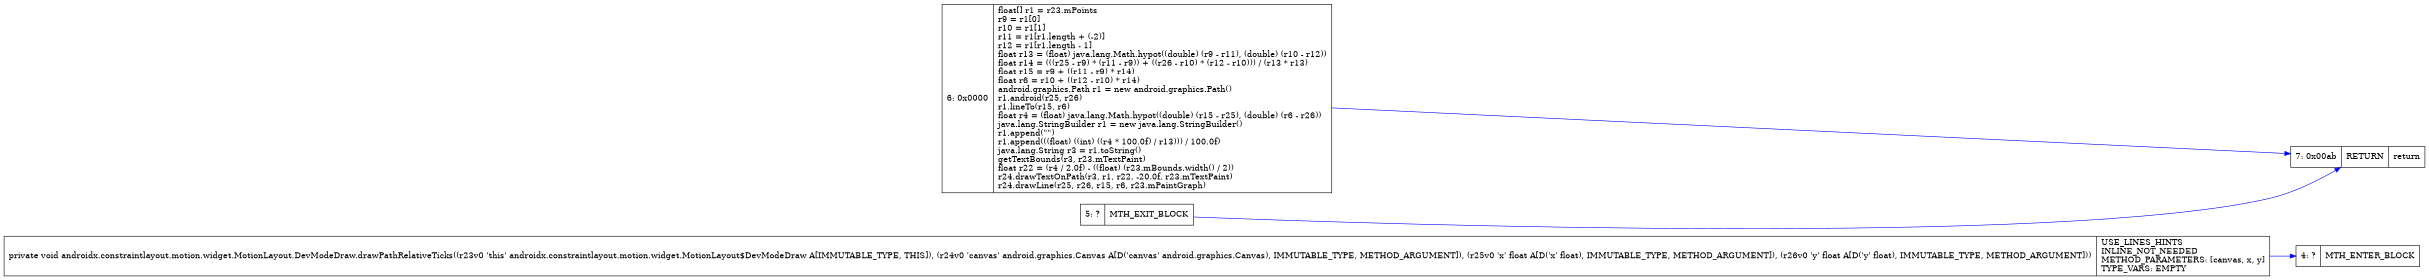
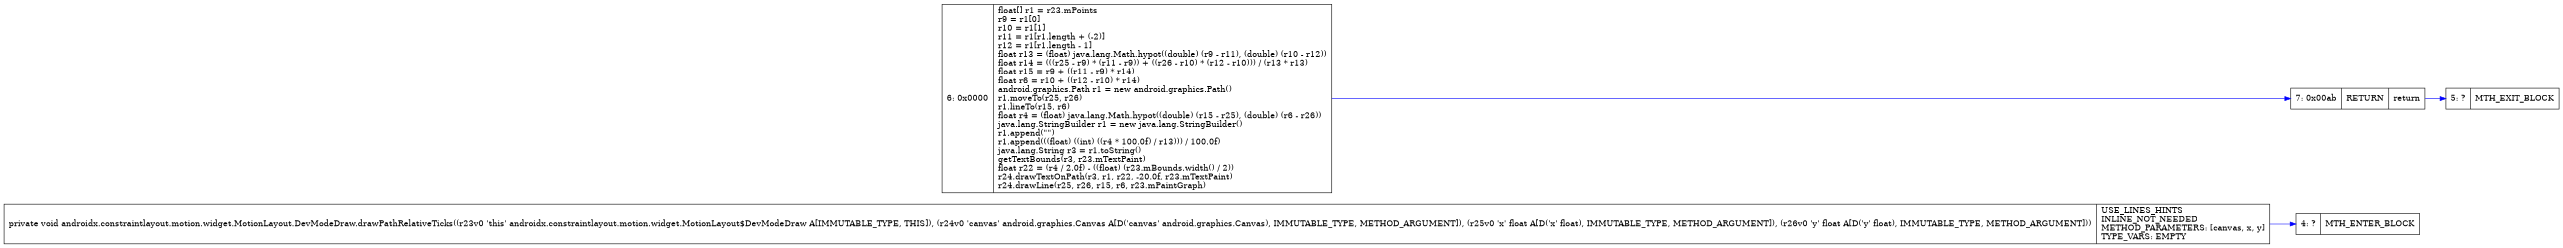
node "6: 0x0000": text "r1.android(r25, r26)" -> "r1.moveTo(r25, r26)"
edge "5: ?" -> "7: 0x00ab": reversed
